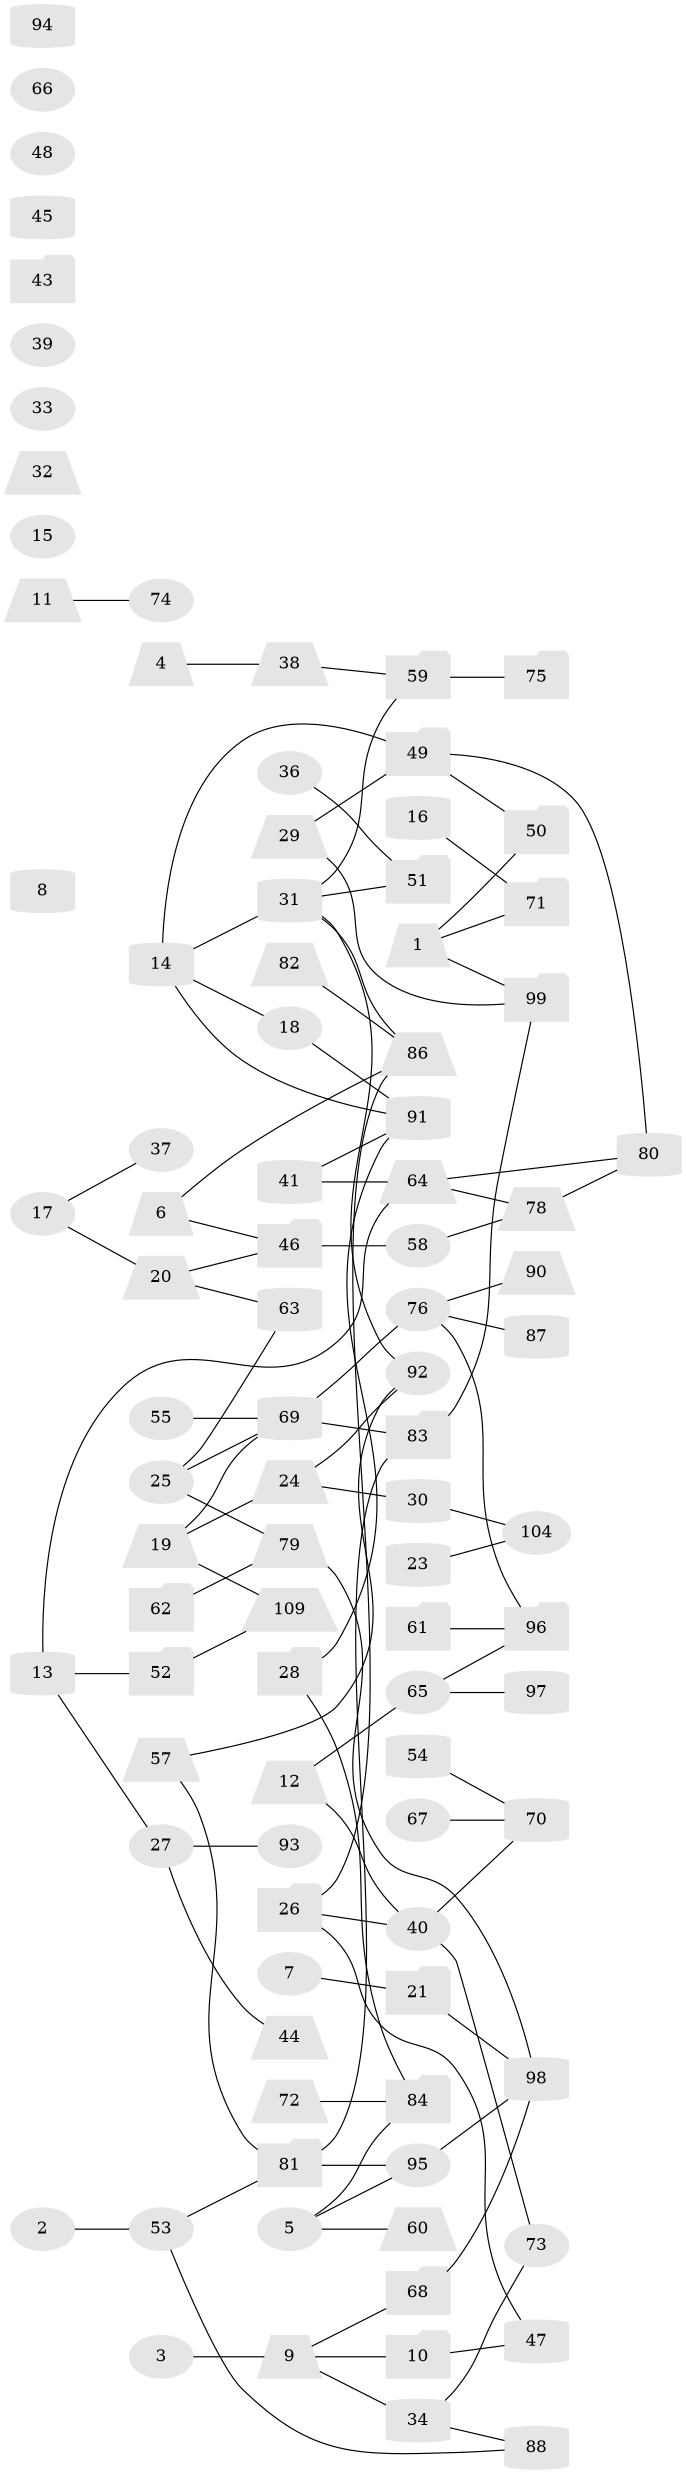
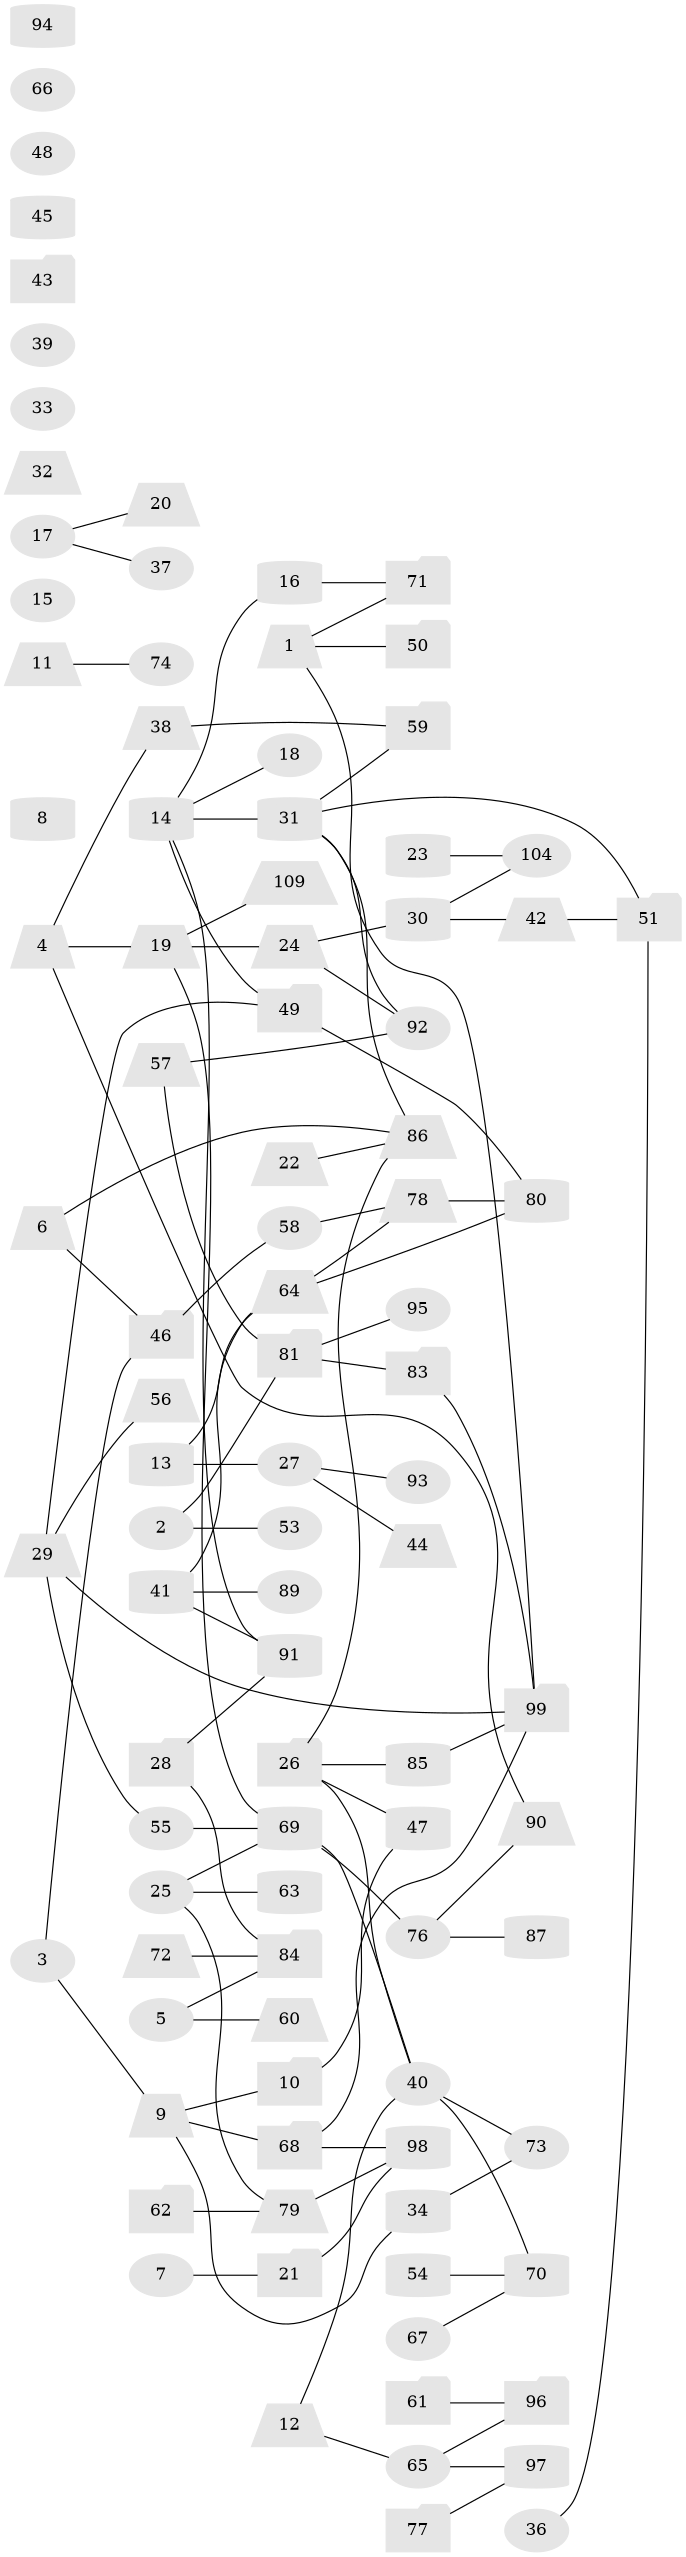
node "75": removed
edge "16" -- "14": added
edge "49" -- "50": removed
node "42": added
edge "4" -- "19": added
node "82": label "82" -> "22"
edge "18" -- "91": removed
edge "46" -- "20": now "46" -- "3"
edge "20" -- "63": removed
node "56": added
edge "4" -- "90": added
edge "69" -- "83": now "69" -- "40"
edge "76" -- "96": removed
node "89": added
node "52": removed
edge "29" -- "55": added
node "85": added
edge "99" -- "68": added
edge "98" -- "95": removed
edge "95" -- "5": removed
edge "81" -- "53": now "81" -- "2"
node "88": removed
node "77": added
